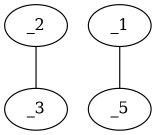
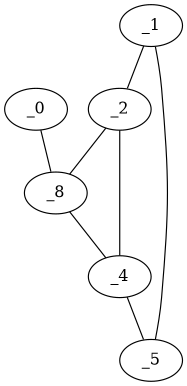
edge "_1" -- "_2": added
node "_3": label "_3" -> "_8"
node "_0": added
node "_4": added
